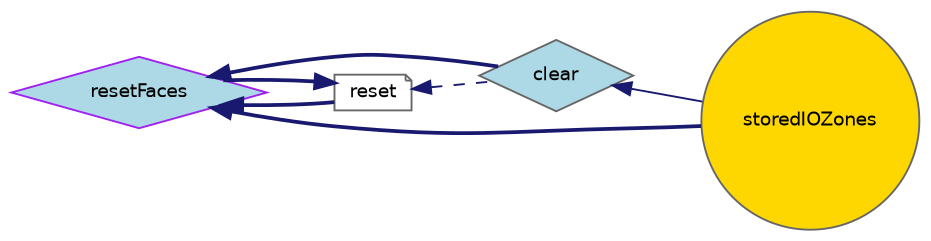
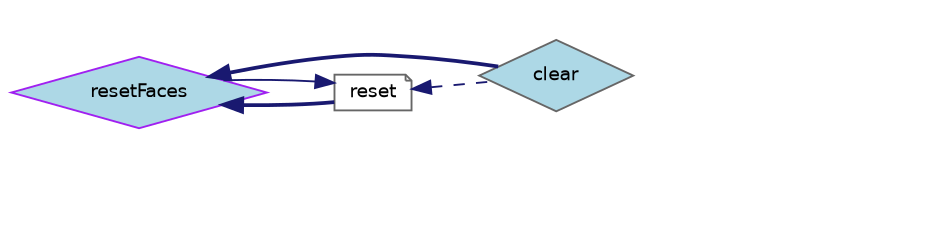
edge "resetFaces" -> "reset": style bold -> solid
node "storedIOZones": removed
